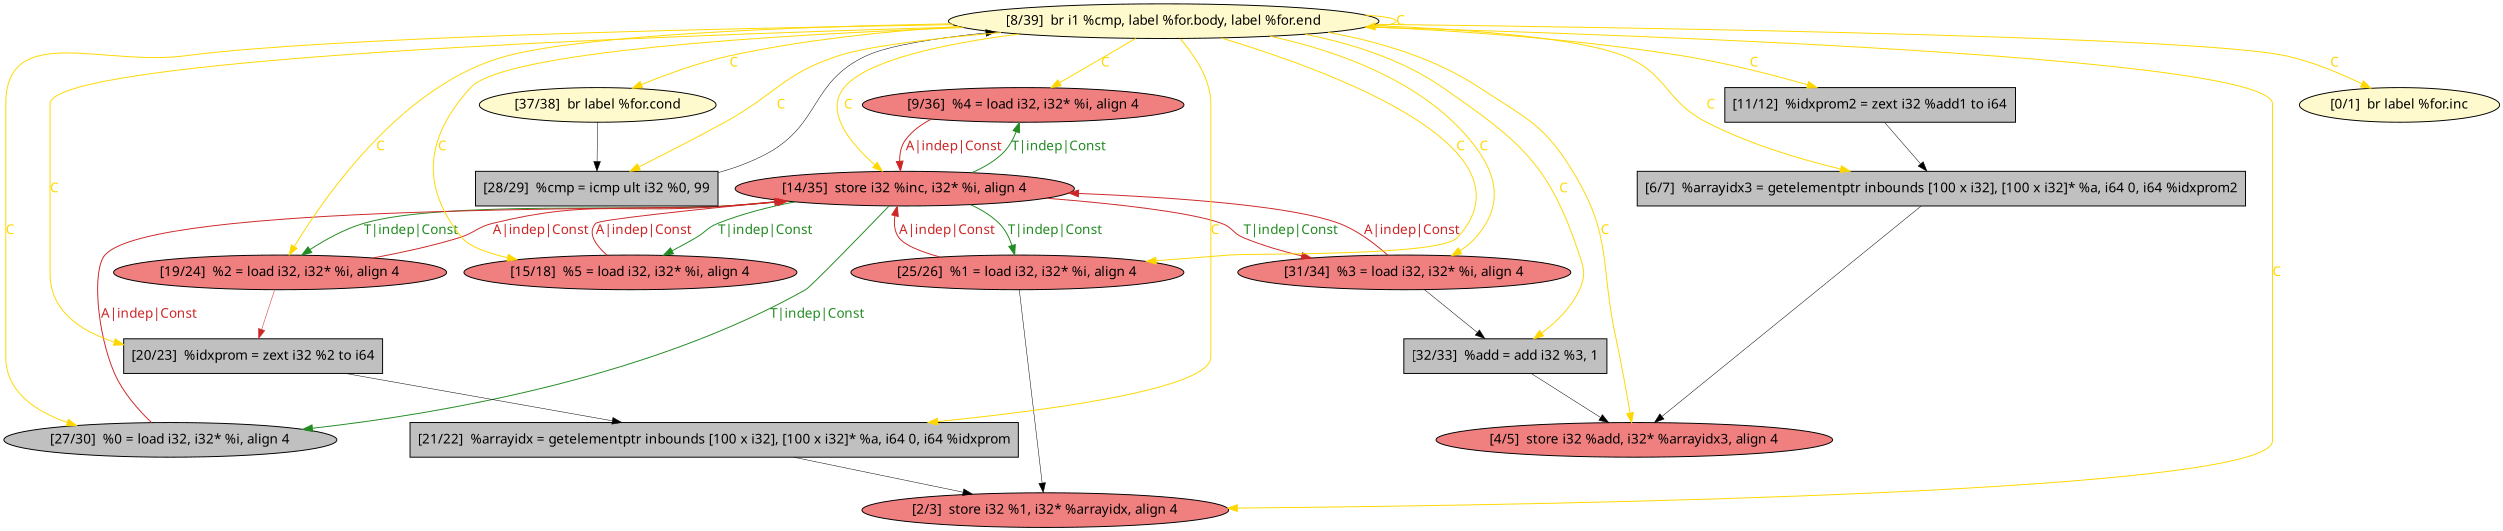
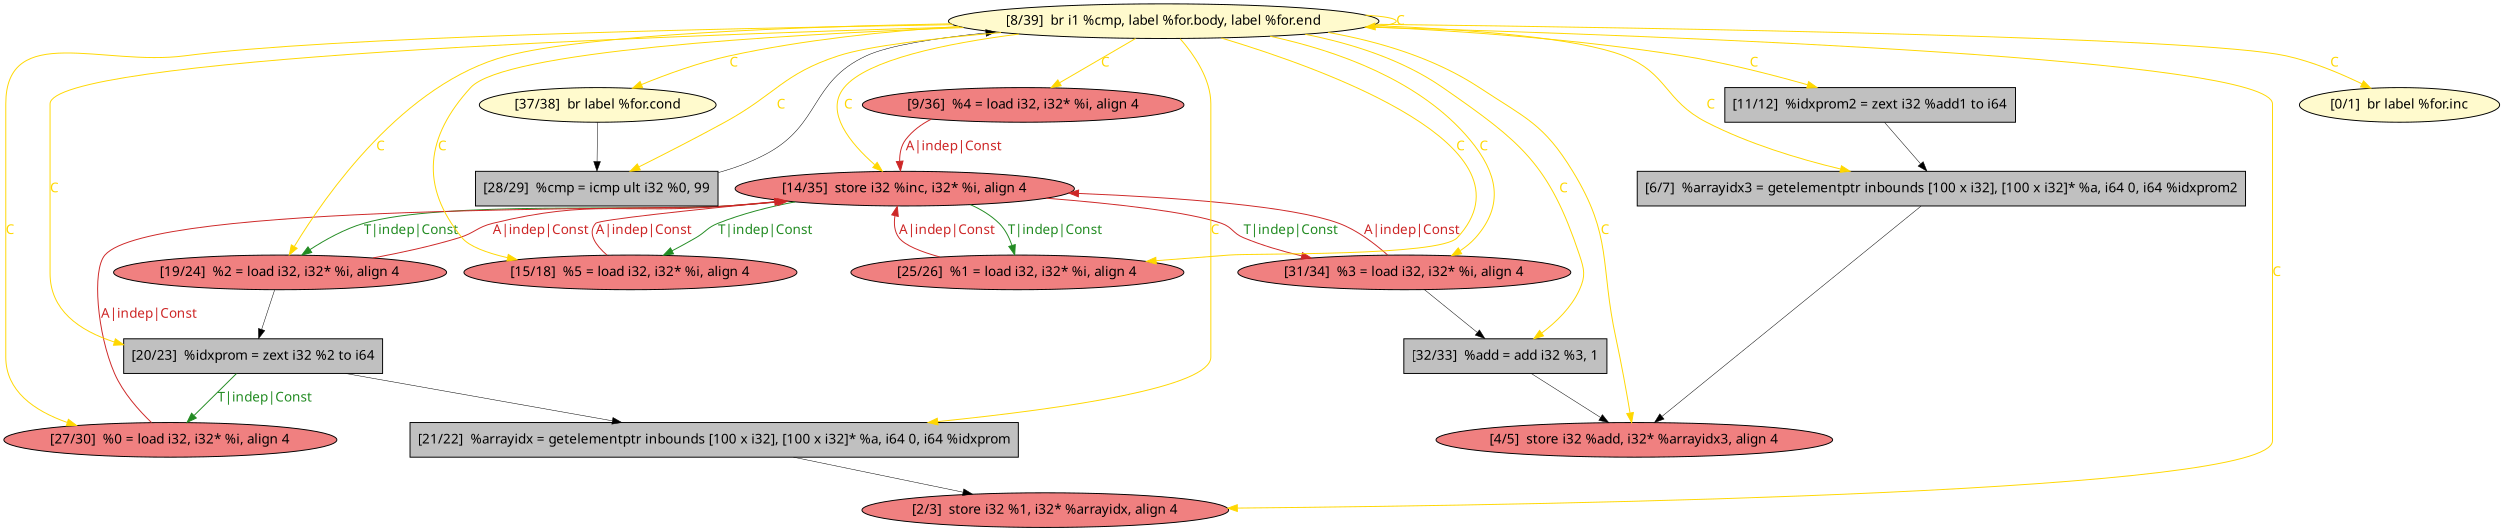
edge "[14/35]  store i32 %inc, i32* %i, align 4" -> "[9/36]  %4 = load i32, i32* %i, align 4": removed, label "T|indep|Const"
edge "[19/24]  %2 = load i32, i32* %i, align 4" -> "[20/23]  %idxprom = zext i32 %2 to i64": color firebrick3 -> black
edge "[14/35]  store i32 %inc, i32* %i, align 4" -> "[27/30]  %0 = load i32, i32* %i, align 4": now "[20/23]  %idxprom = zext i32 %2 to i64" -> "[27/30]  %0 = load i32, i32* %i, align 4"
edge "[25/26]  %1 = load i32, i32* %i, align 4" -> "[2/3]  store i32 %1, i32* %arrayidx, align 4": removed
node "[27/30]  %0 = load i32, i32* %i, align 4": fillcolor grey -> lightcoral
